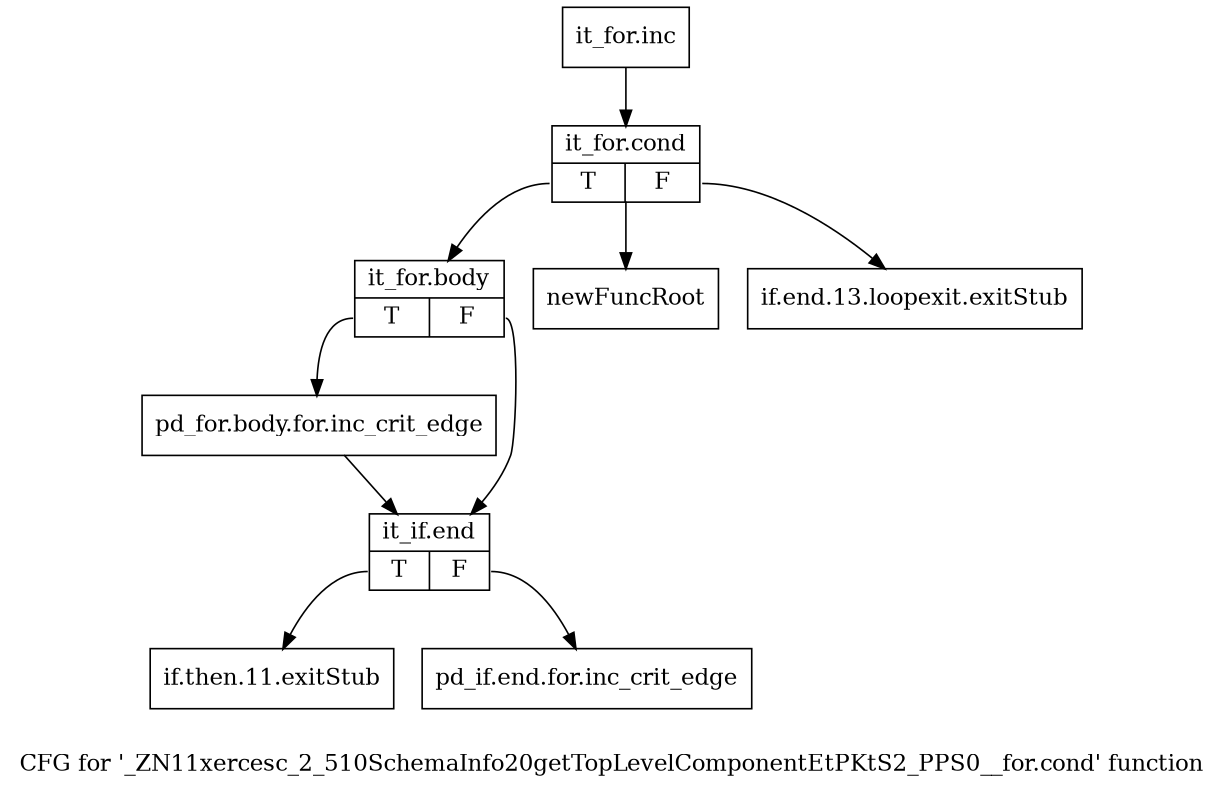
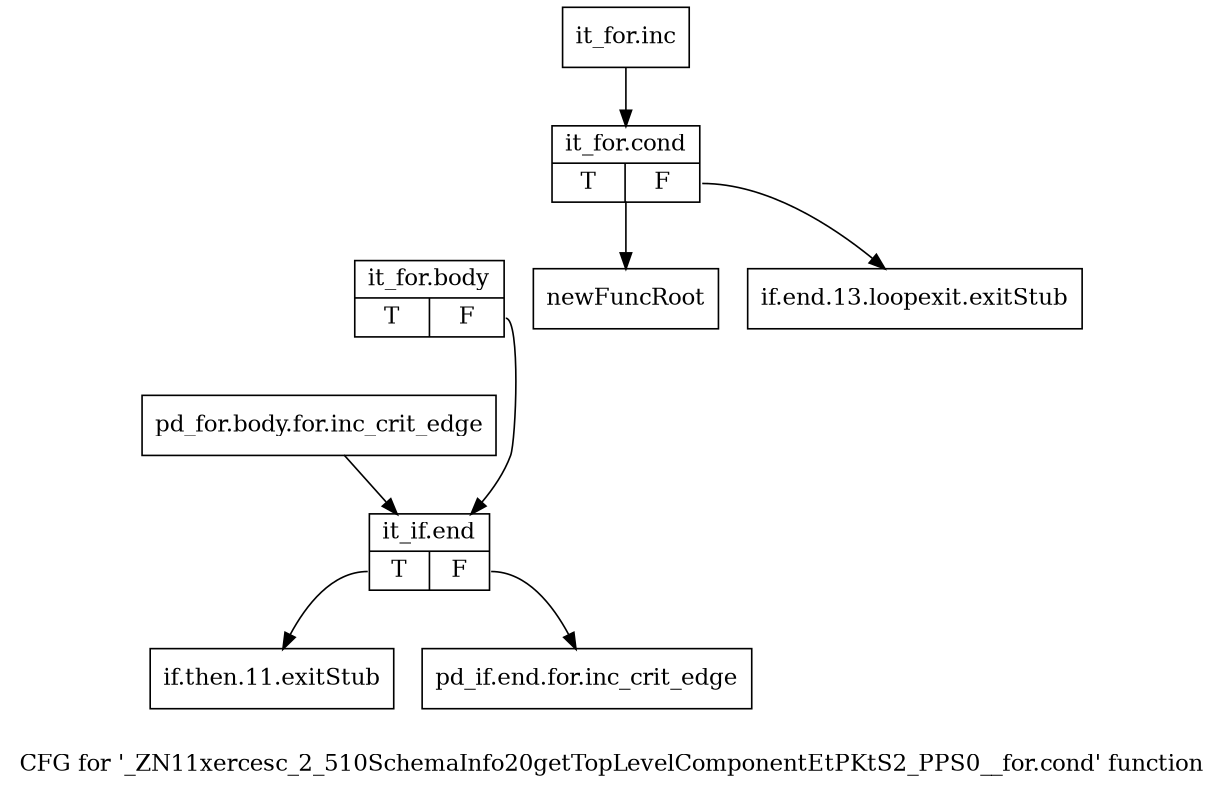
edge "it_for.cond" -> "it_for.body": removed
edge "it_for.body" -> "pd_for.body.for.inc_crit_edge": removed
